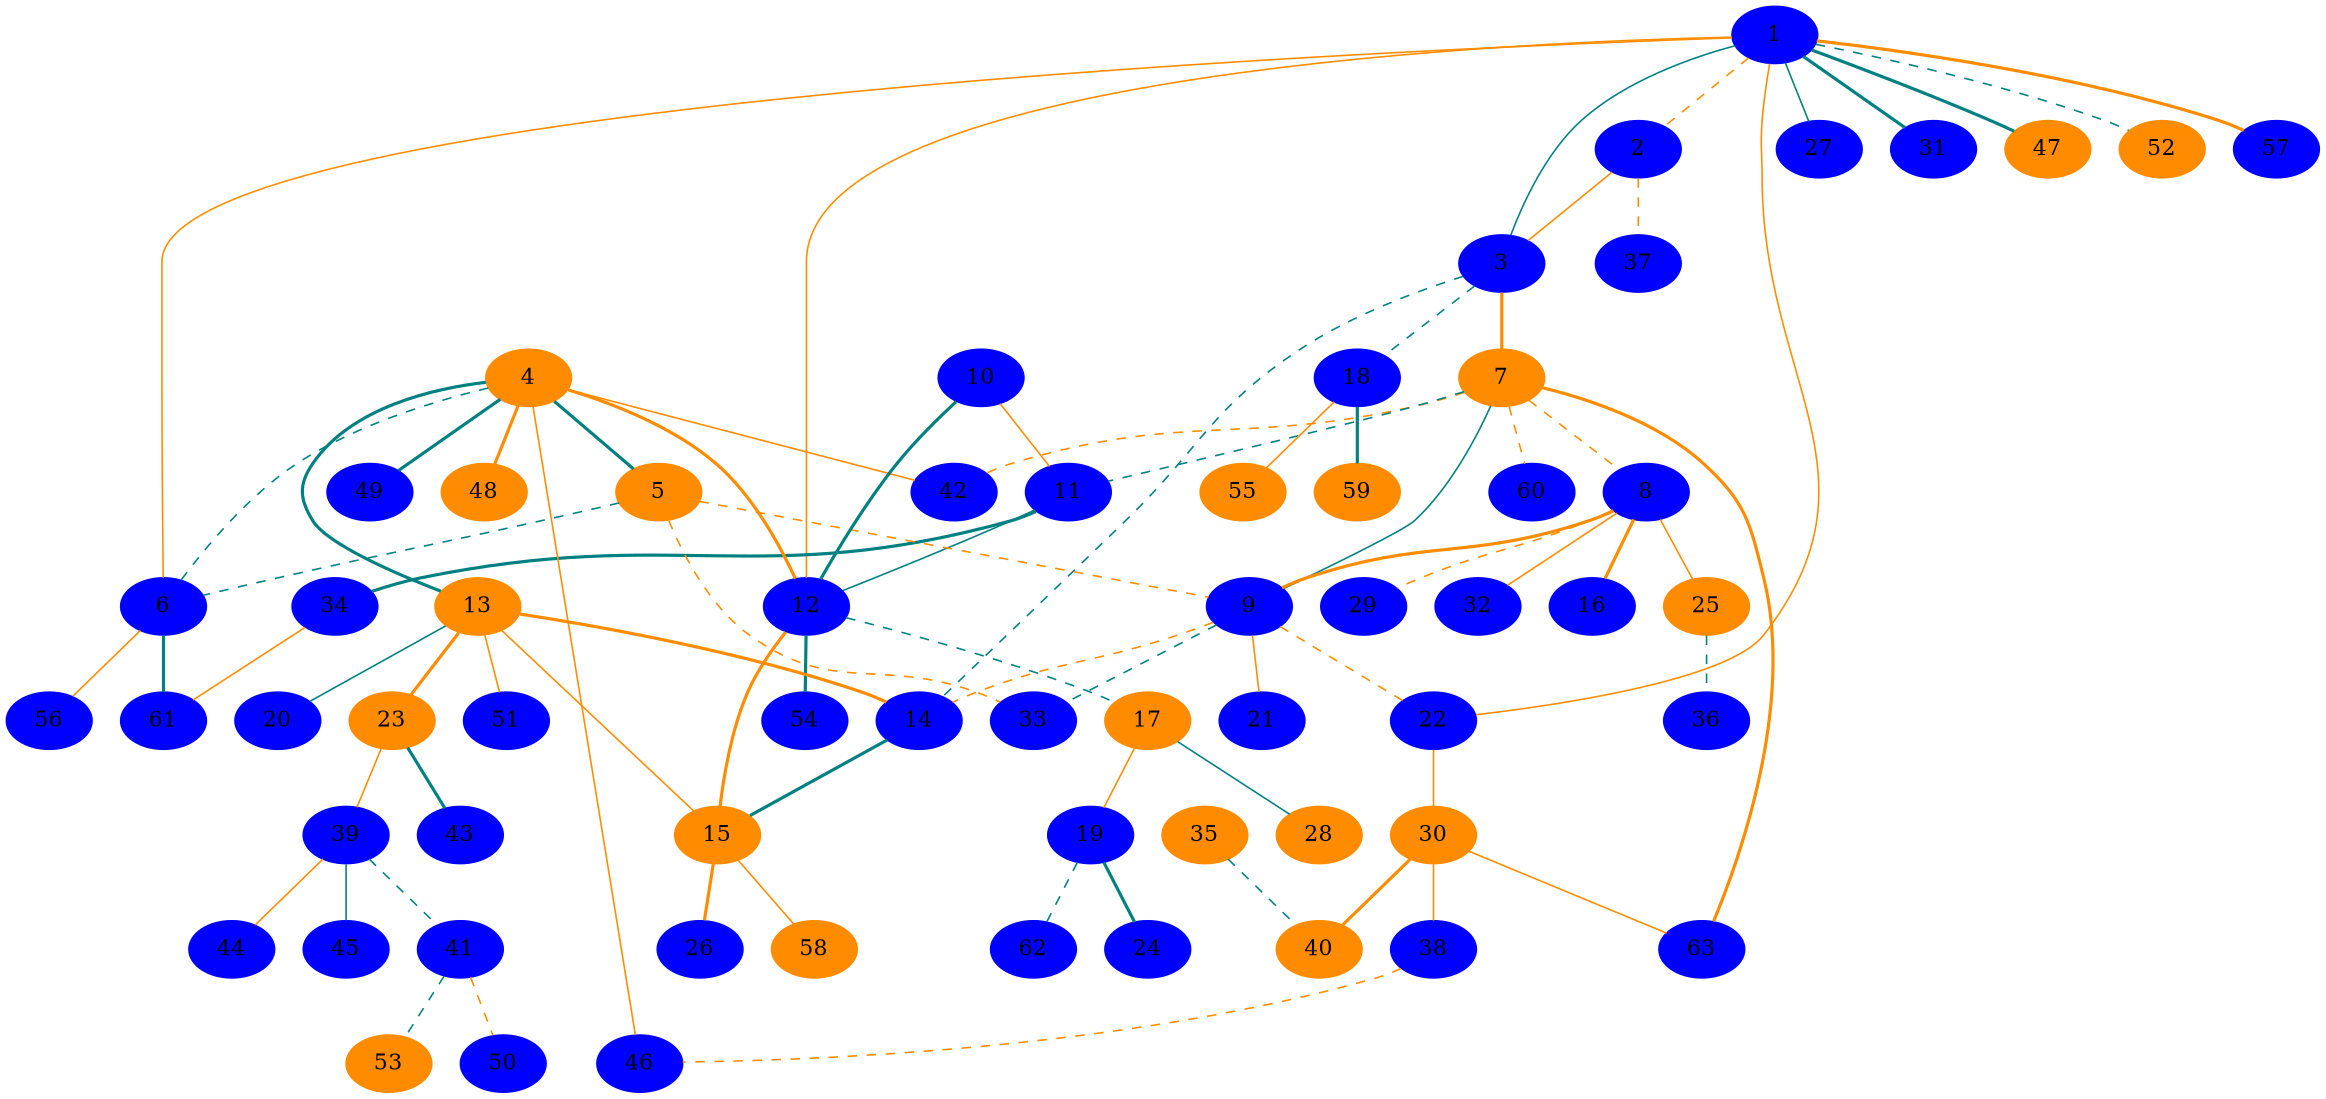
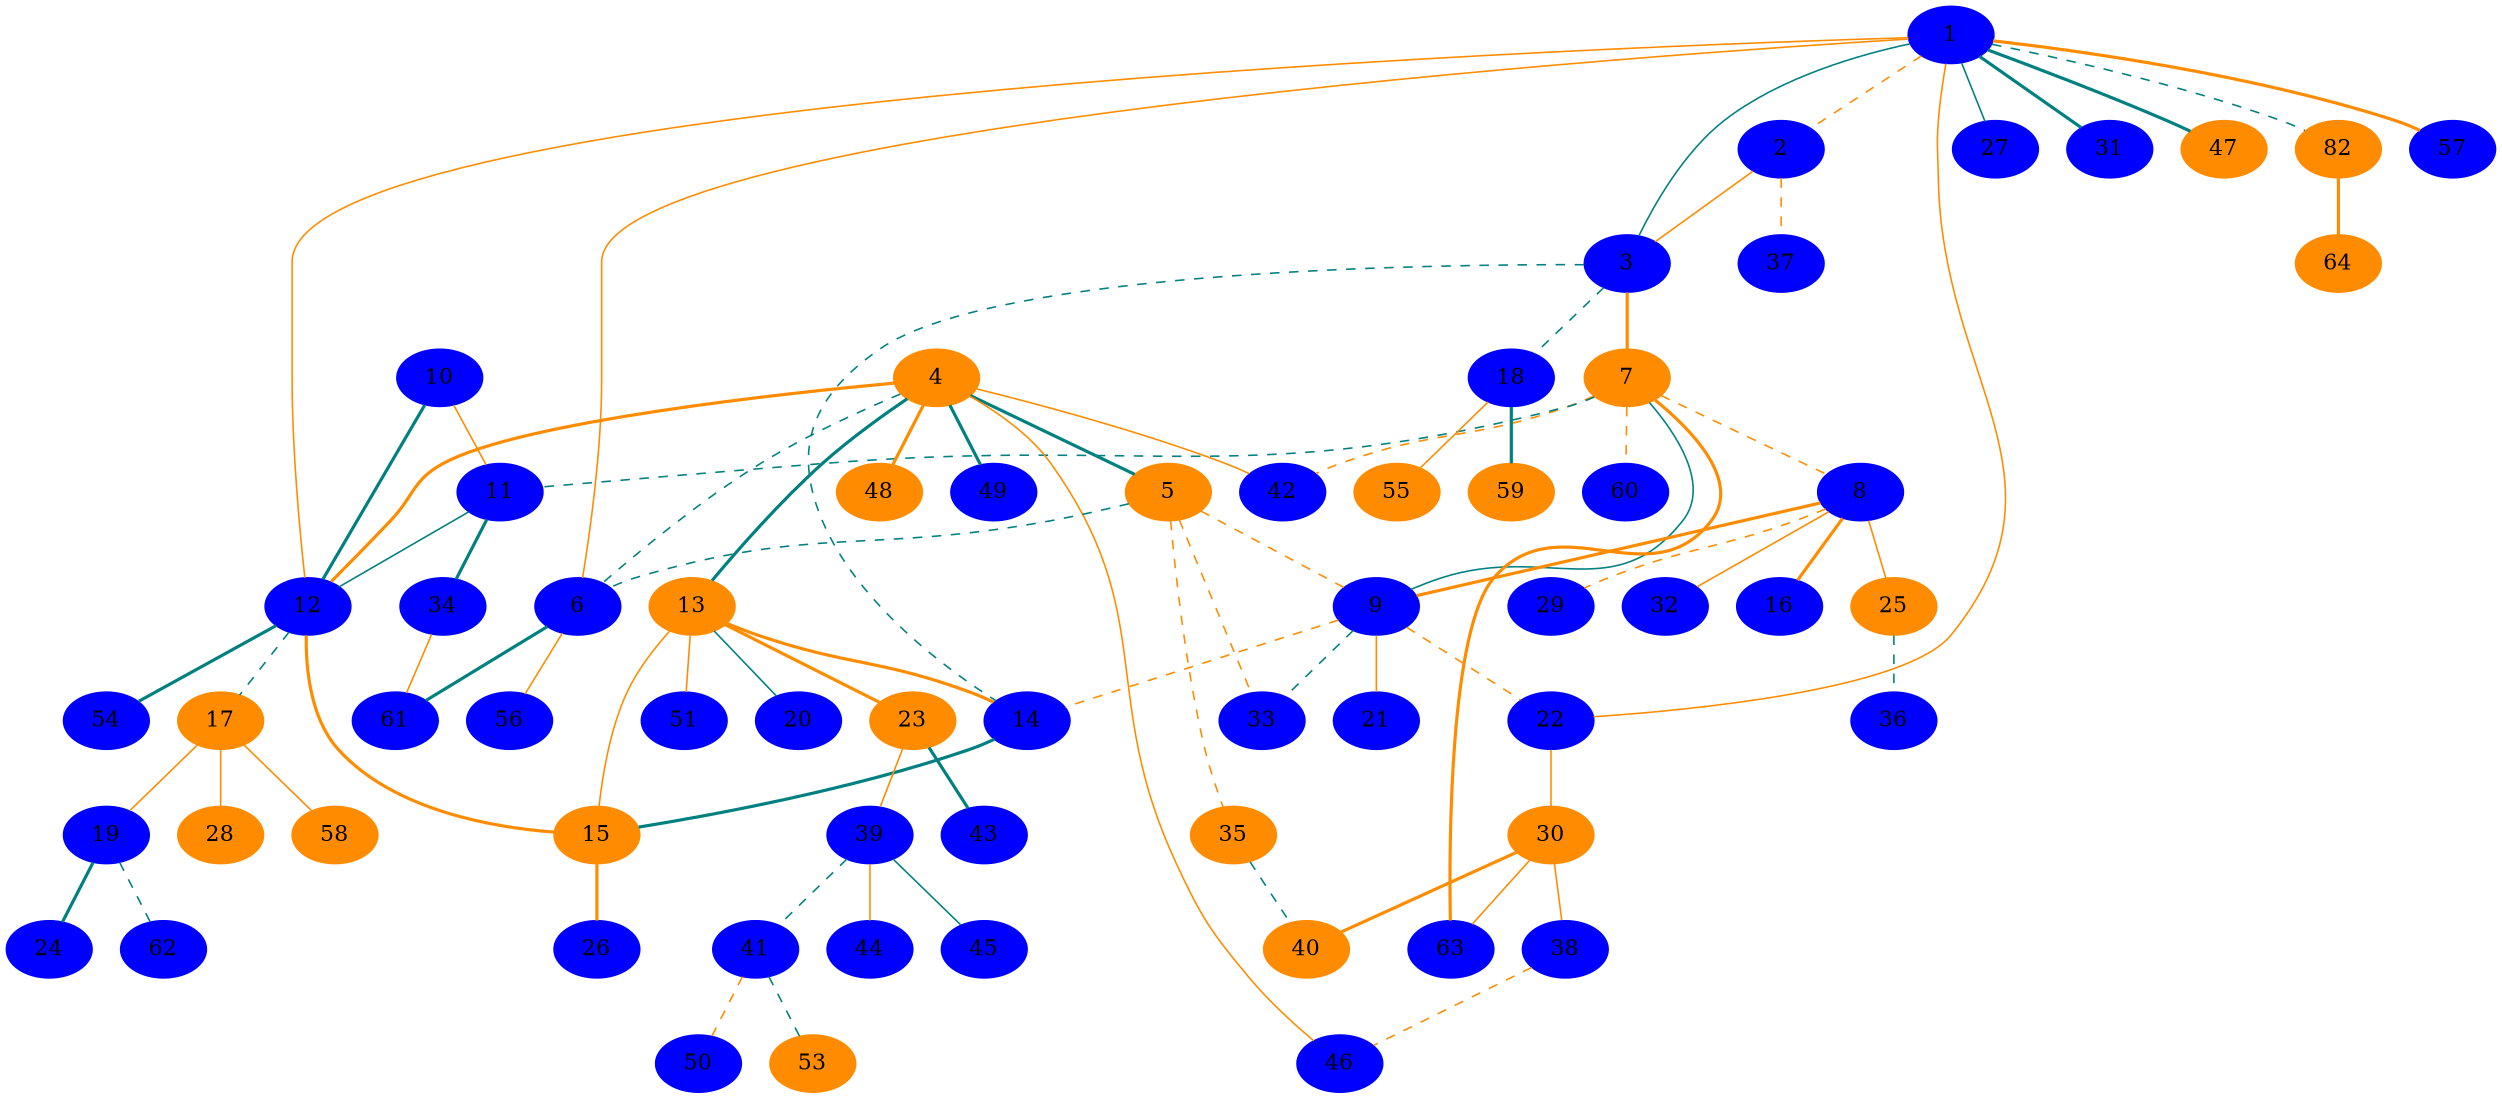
node "52": label "52" -> "82"
node "64": added
edge "5" -- "35": added
edge "17" -- "28": color teal -> darkorange
edge "15" -- "58": now "17" -- "58"
